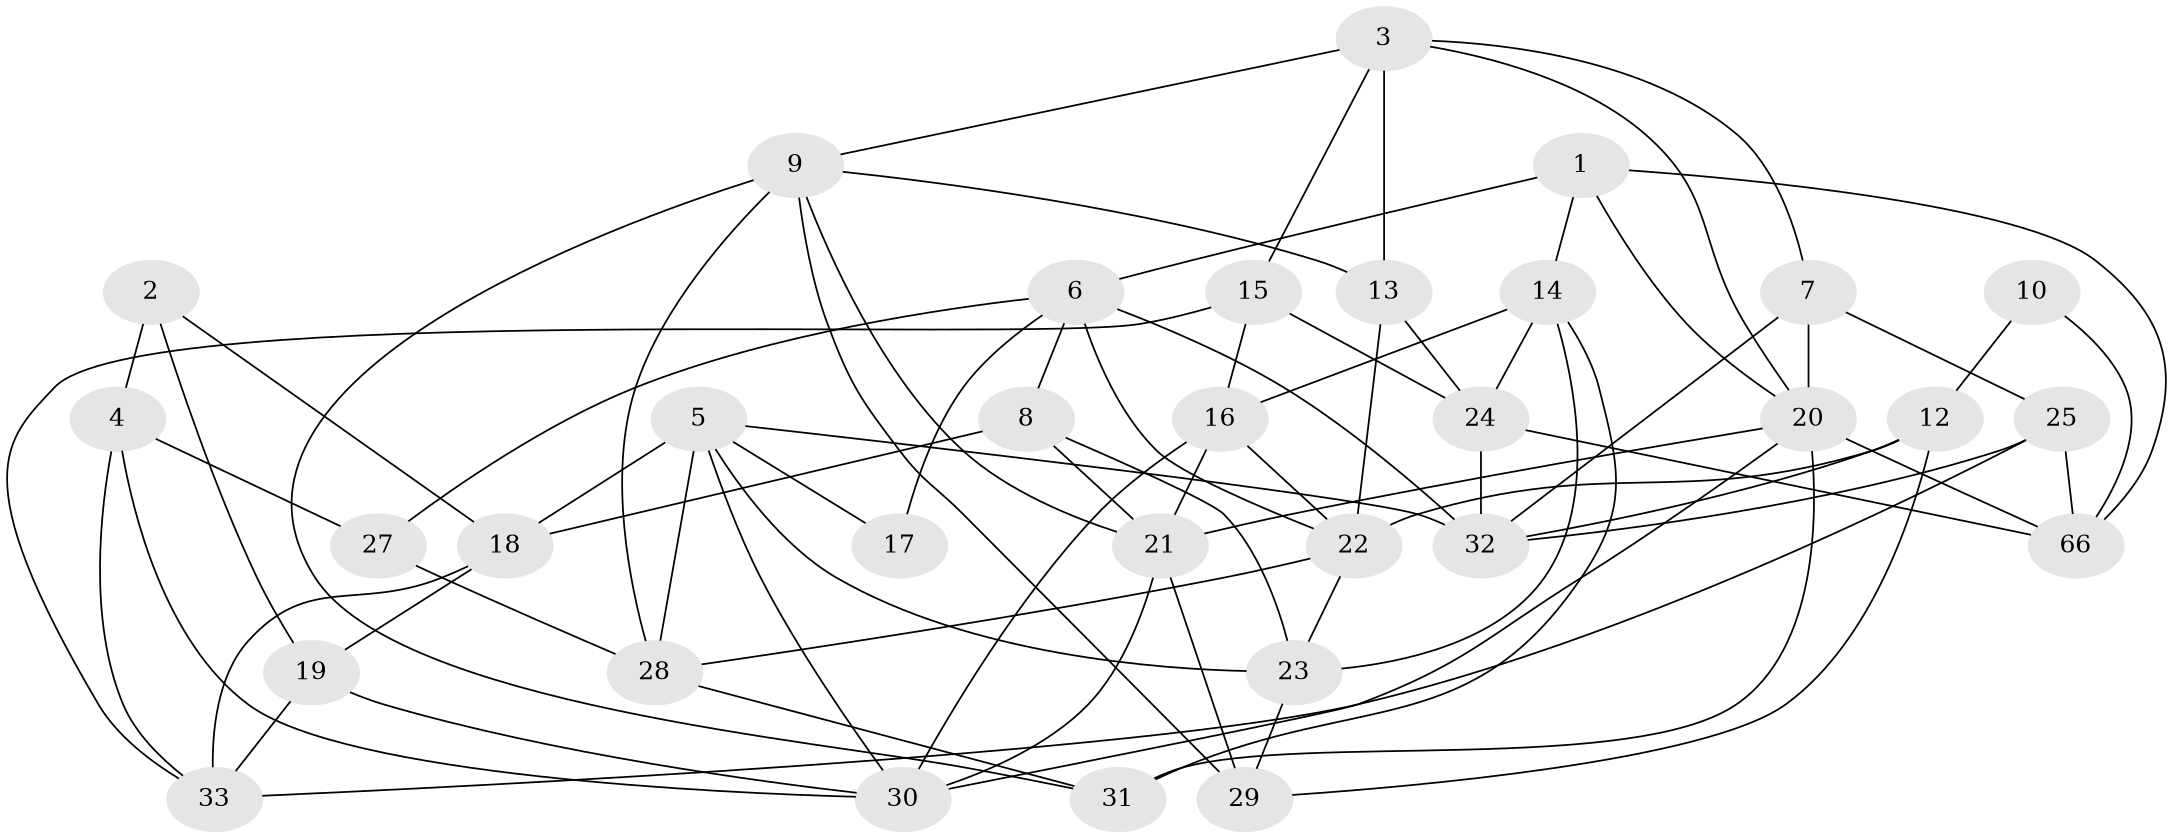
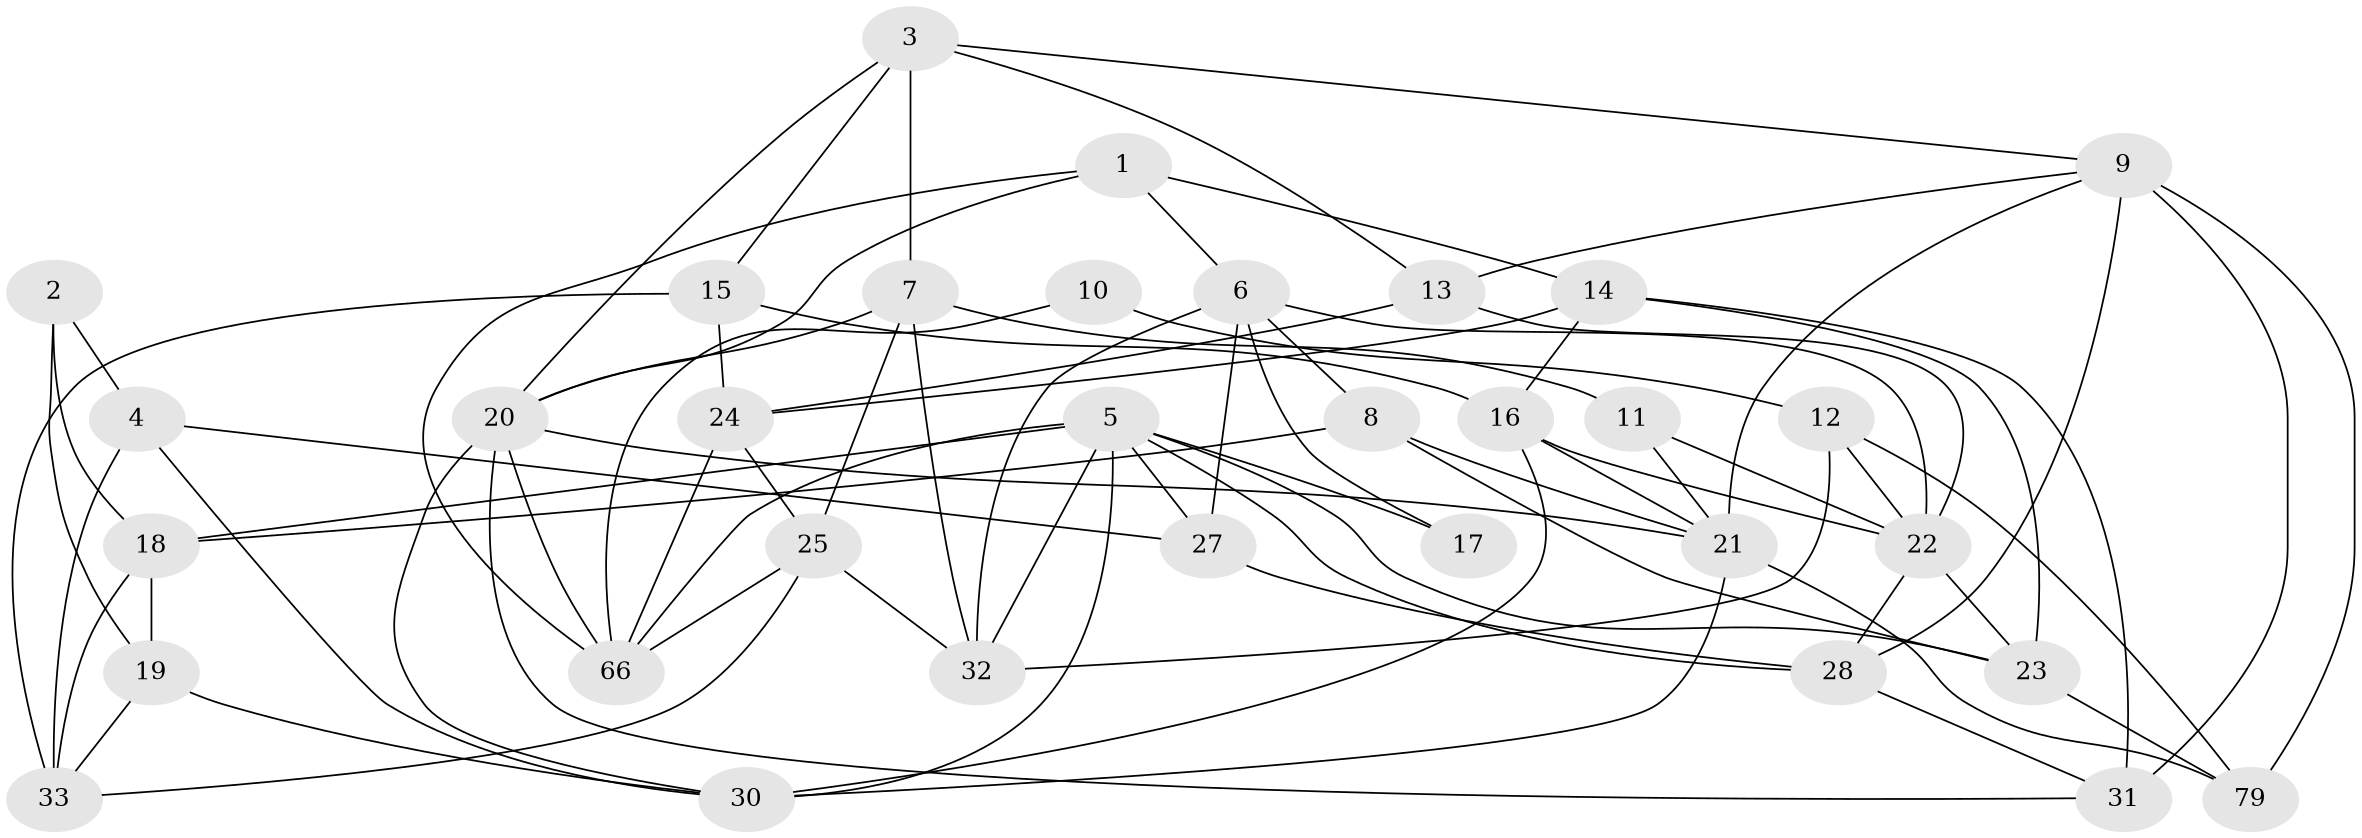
node "11": added
edge "5" -- "27": added
edge "24" -- "32": now "24" -- "25"
edge "5" -- "66": added
node "29": label "29" -> "79"
